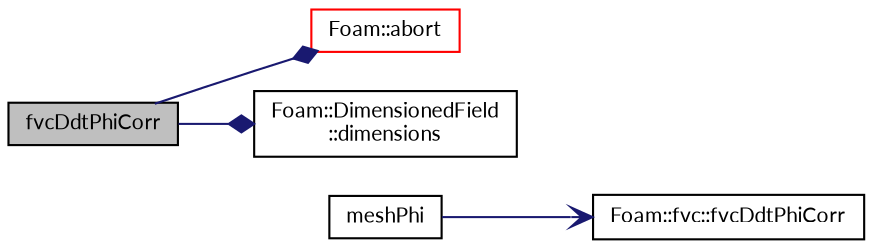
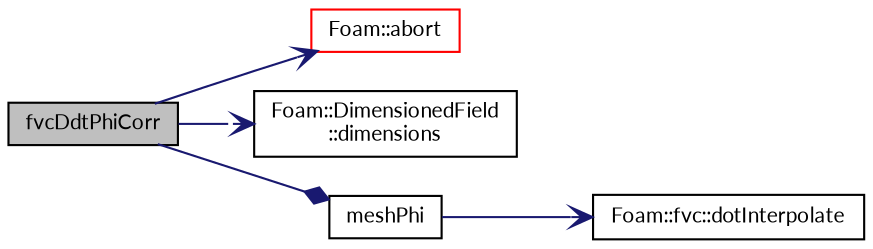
edge "fvcDdtPhiCorr" -> "Foam::abort": arrowhead diamond -> vee
edge "fvcDdtPhiCorr" -> "Foam::DimensionedField ::dimensions": arrowhead diamond -> vee
edge "fvcDdtPhiCorr" -> "meshPhi": added
node "Foam::fvc::fvcDdtPhiCorr": label "Foam::fvc::fvcDdtPhiCorr" -> "Foam::fvc::dotInterpolate"
